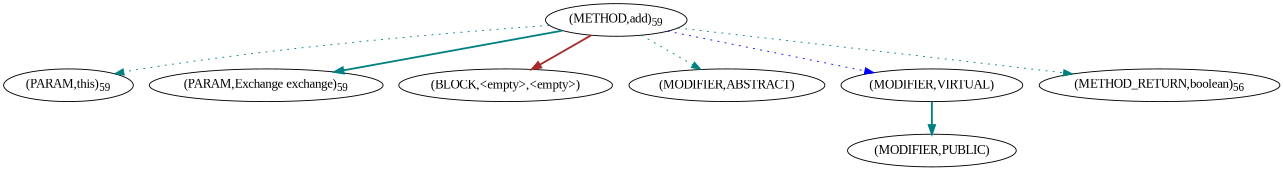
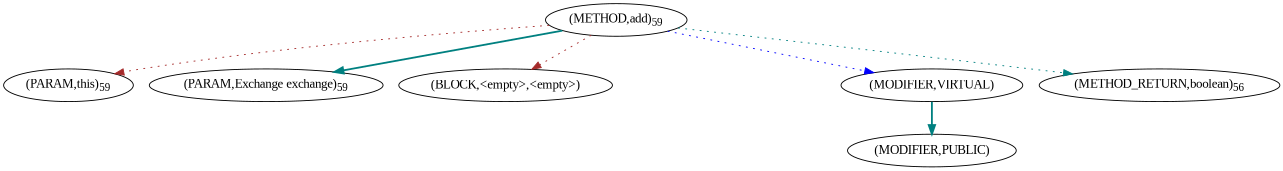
edge "(METHOD,add)" -> "(PARAM,this)": color teal -> brown
edge "(METHOD,add)" -> "(BLOCK,<empty>,<empty>)": style bold -> dotted
node "(MODIFIER,ABSTRACT)": removed
